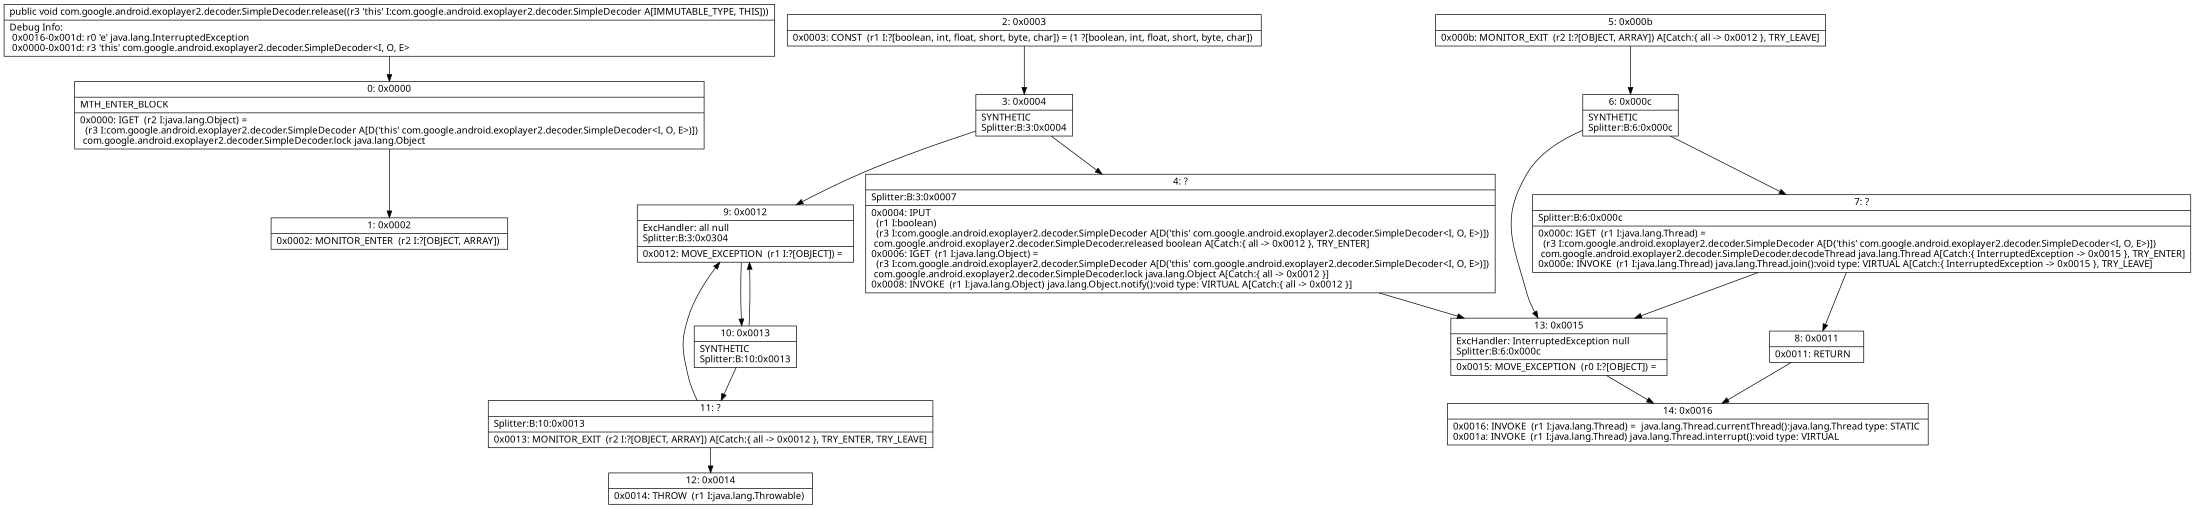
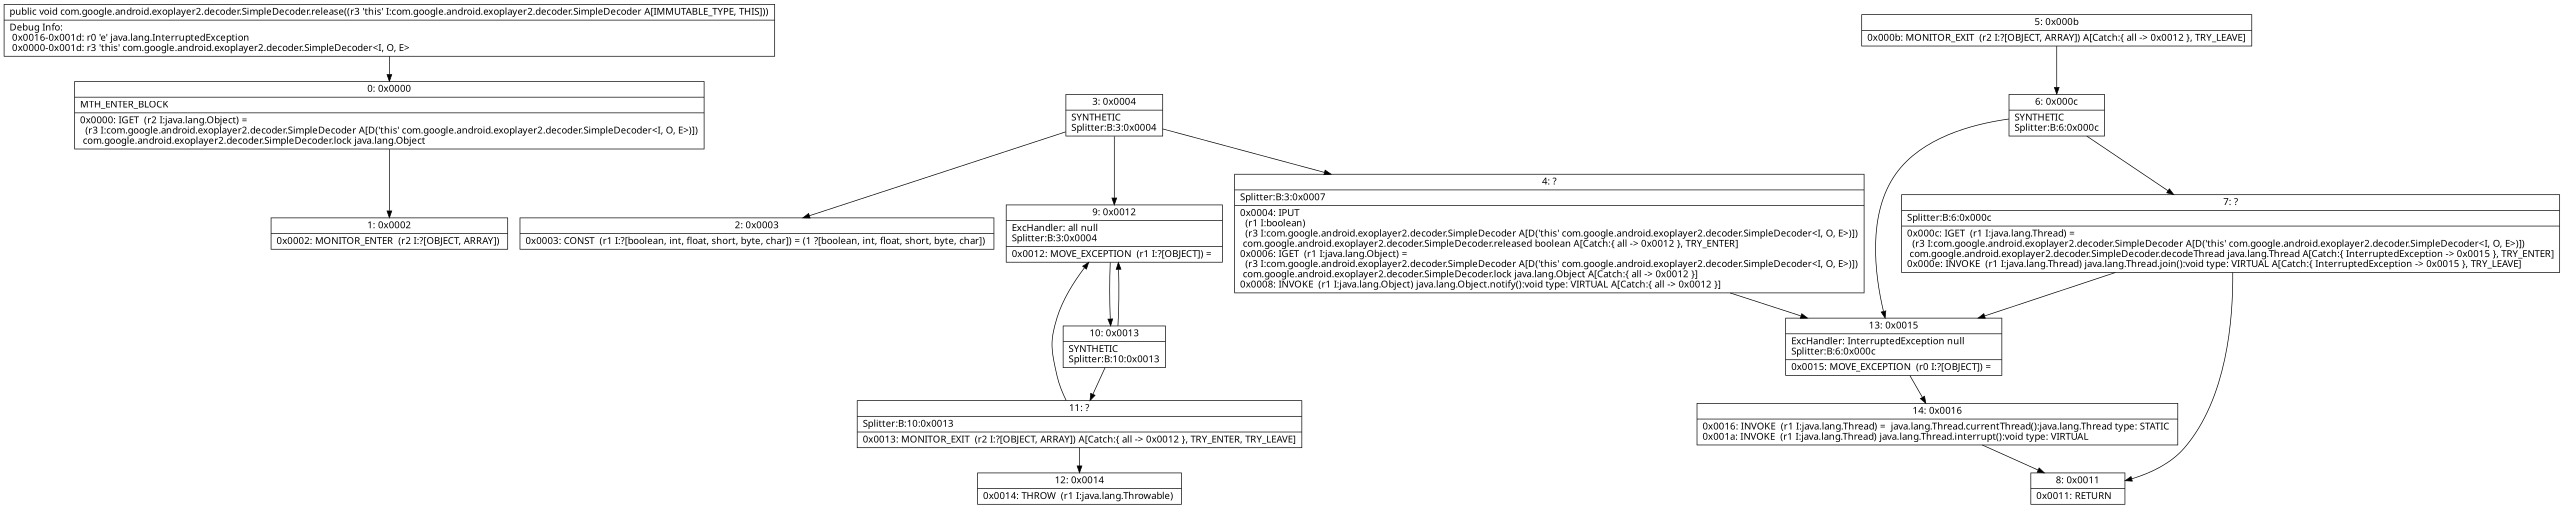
edge "2: 0x0003" -> "3: 0x0004": reversed
node "9: 0x0012": text "Splitter:B:3:0x0304" -> "Splitter:B:3:0x0004"
edge "8: 0x0011" -> "14: 0x0016": reversed
